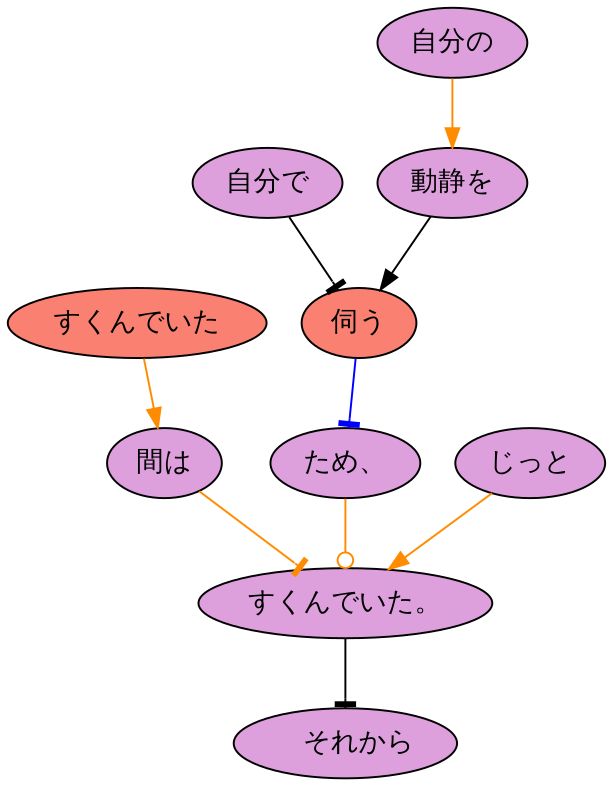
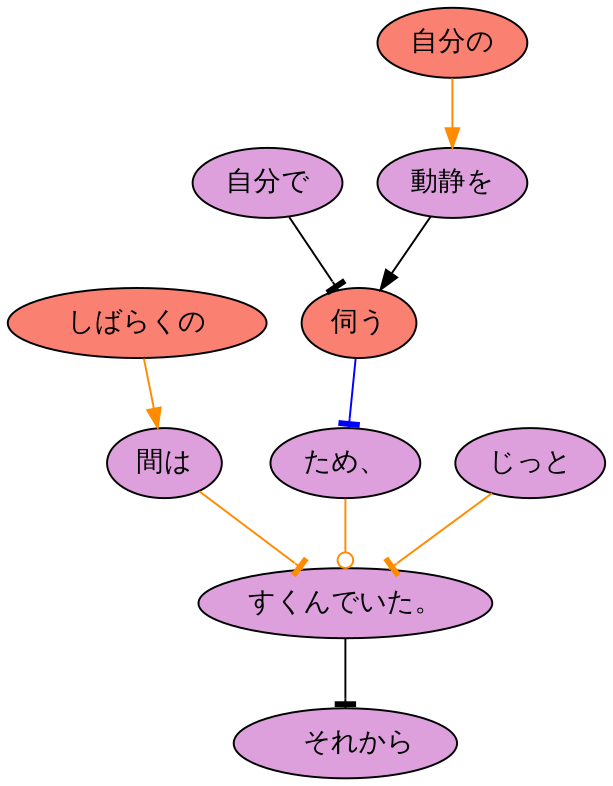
node "自分の": fillcolor plum -> salmon
node "すくんでいた": label "すくんでいた" -> "しばらくの"
edge "じっと" -> "すくんでいた。": arrowhead normal -> tee
